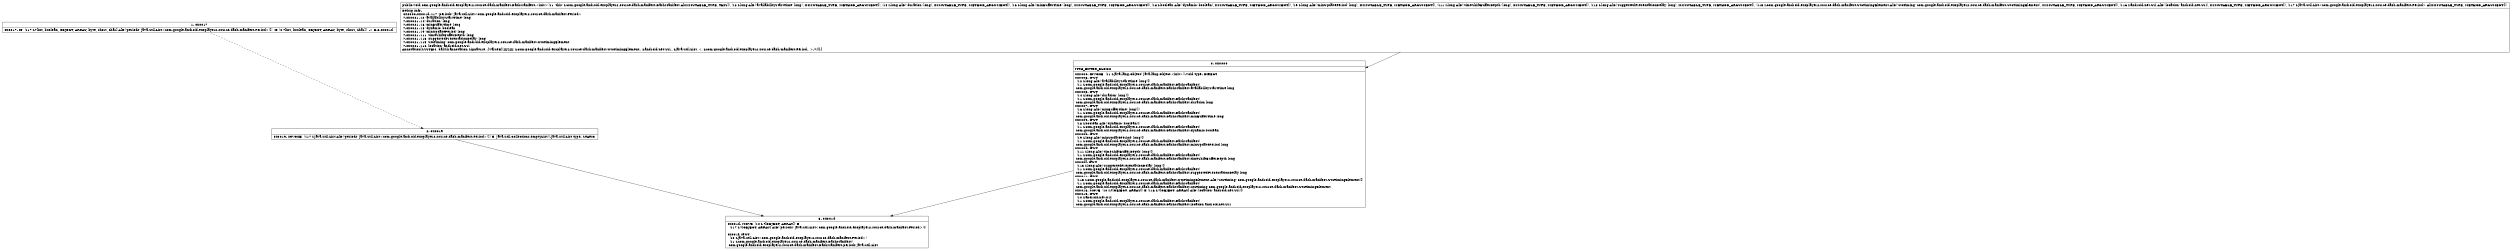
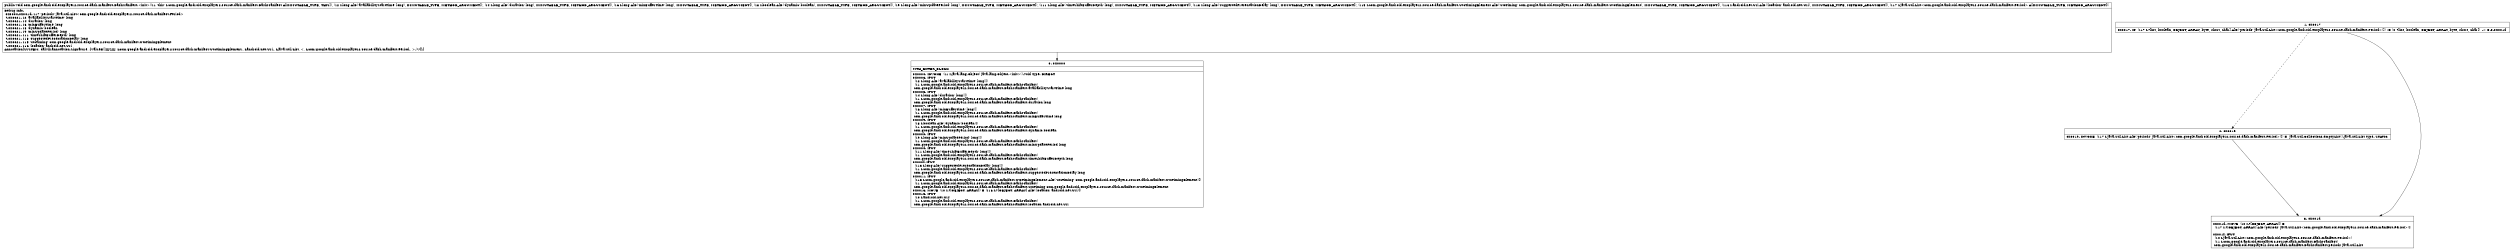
edge "0: 0x0000" -> "3: 0x001d": now "1: 0x0017" -> "3: 0x001d"
